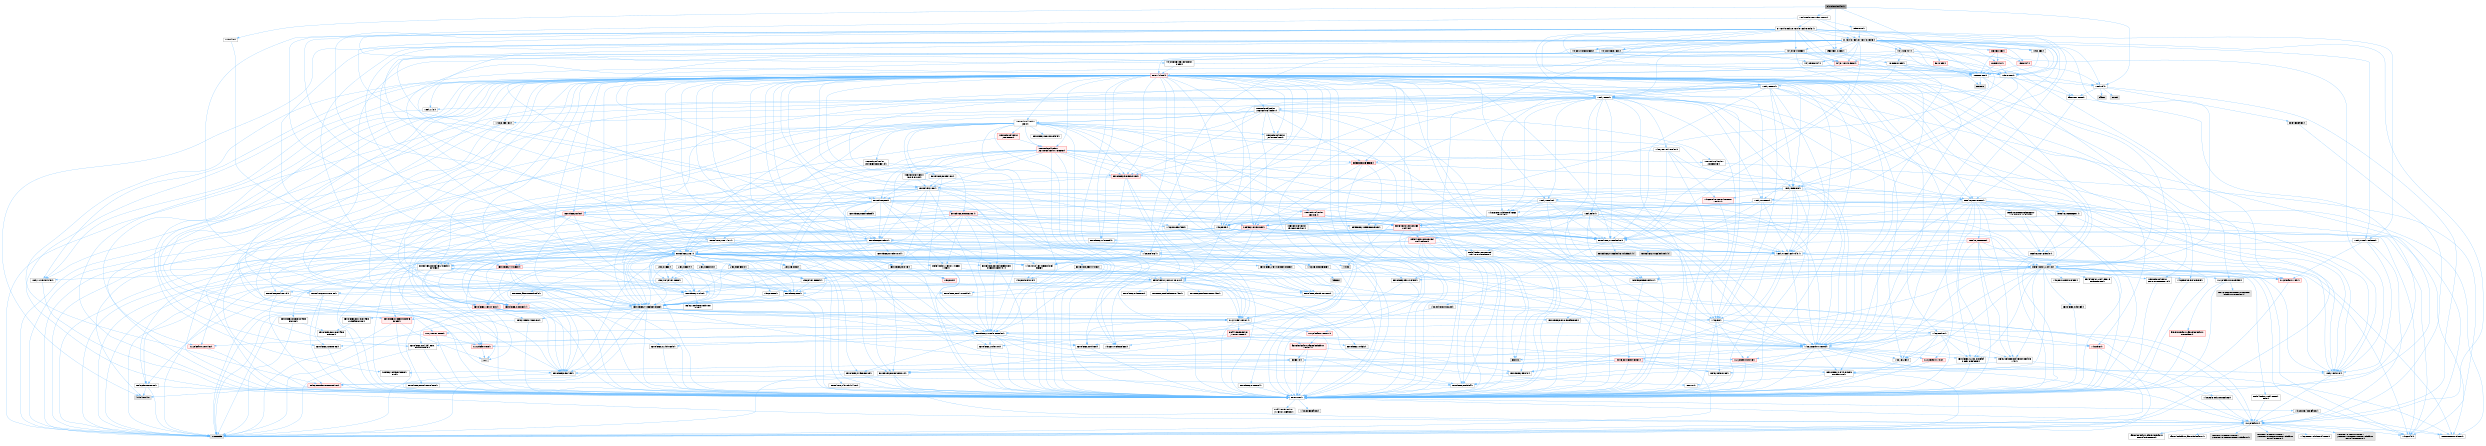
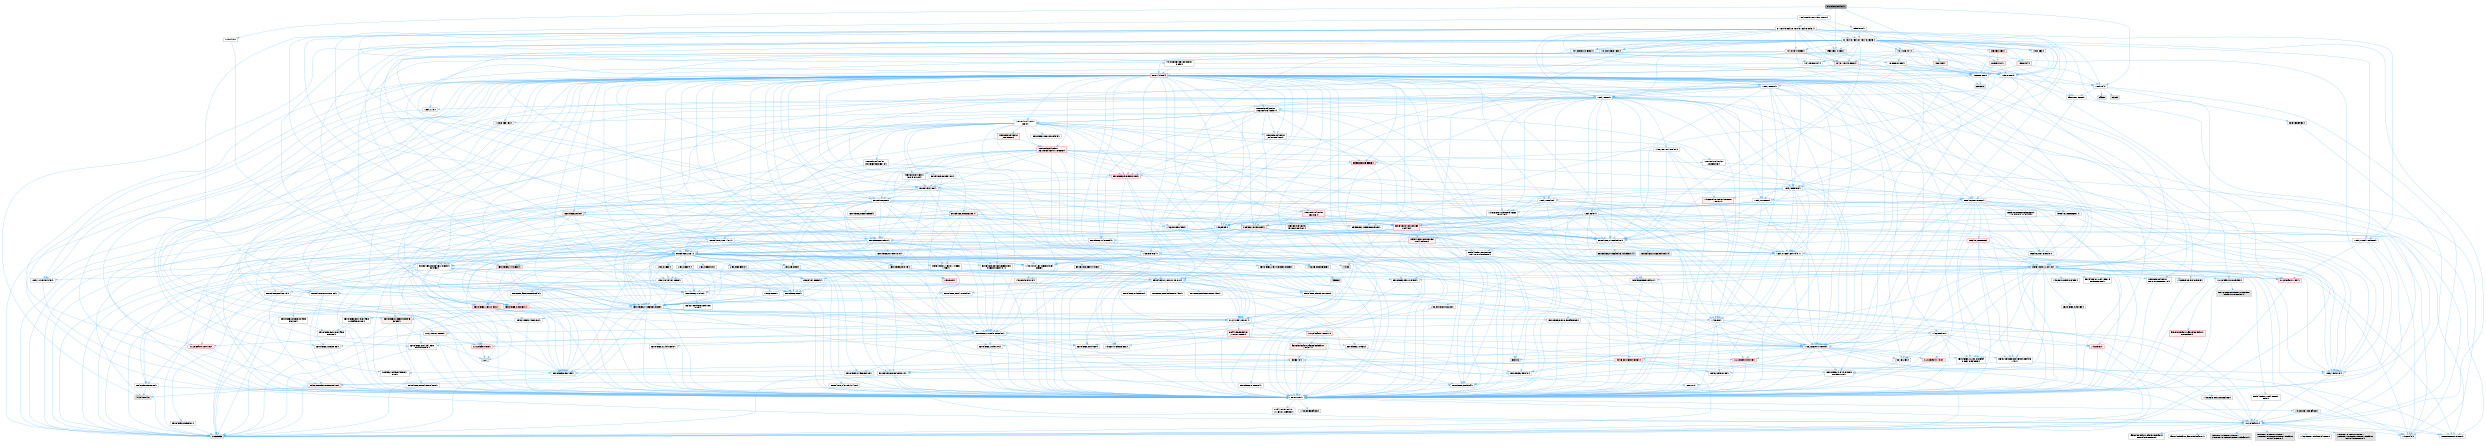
node "Util/EnumClassFlags.h": label "Util/EnumClassFlags.h" -> "Util/RefCountVector.h"
node "BoxTypes.h": label "BoxTypes.h" -> "IsPointer.h"
edge "Logging/LogTrace.h" -> "UObject/ObjectVersion.h": now "Logging/LogTrace.h" -> "Logging/LogVerbosity.h"
edge "Templates/Sorting.h" -> "Templates/Less.h": now "Templates/Sorting.h" -> "Templates/IsEnumClass.h"
edge "Misc/CString.h" -> "Misc/AssertionMacros.h": removed
node "Templates/Projection.h": added
